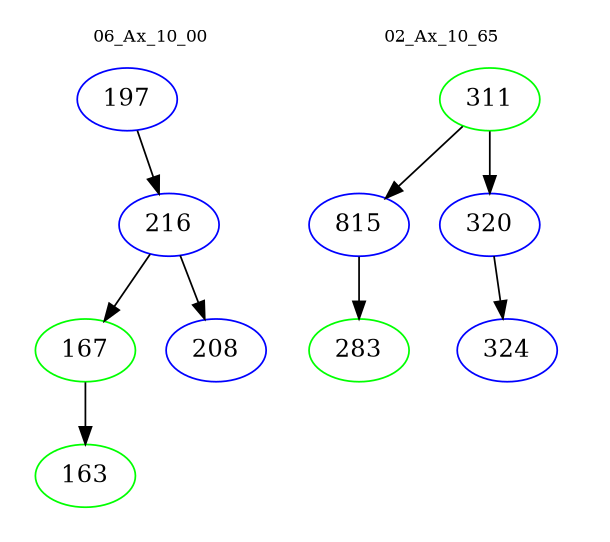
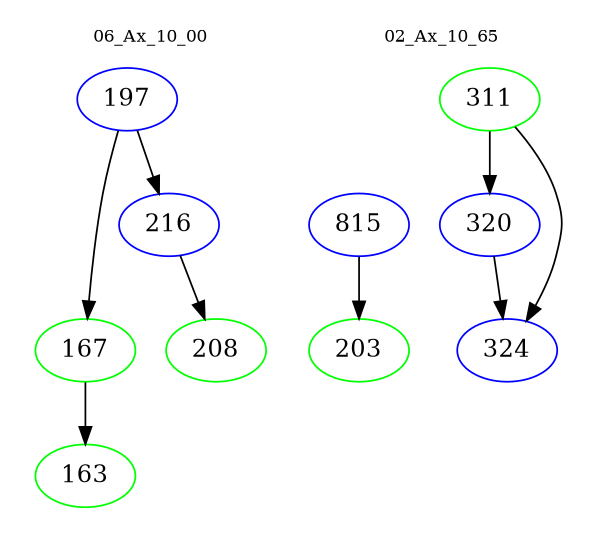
edge "311" -> "815": now "311" -> "324"
edge "216" -> "167": now "197" -> "167"
node "208": color blue -> green
node "283": label "283" -> "203"
